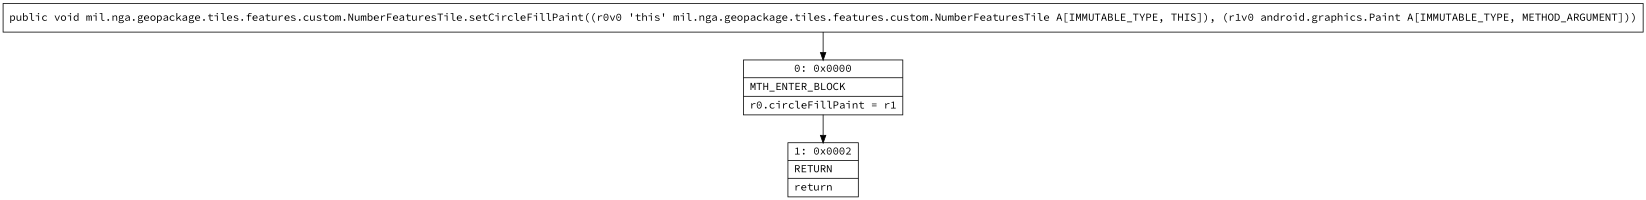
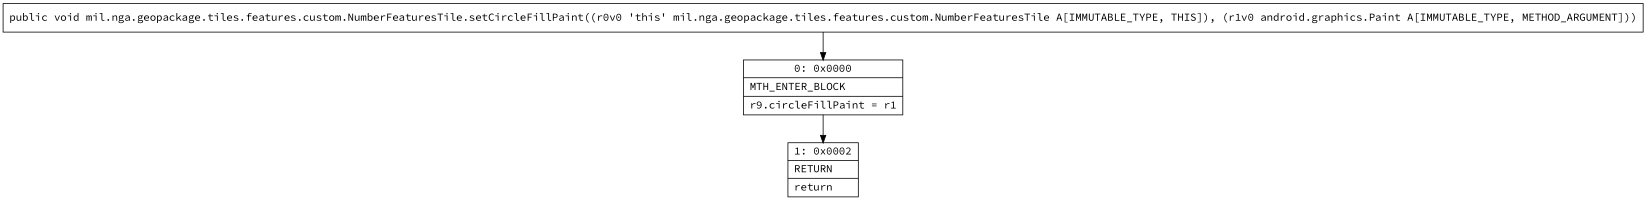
node "0: 0x0000": text "r0.circleFillPaint = r1" -> "r9.circleFillPaint = r1"
